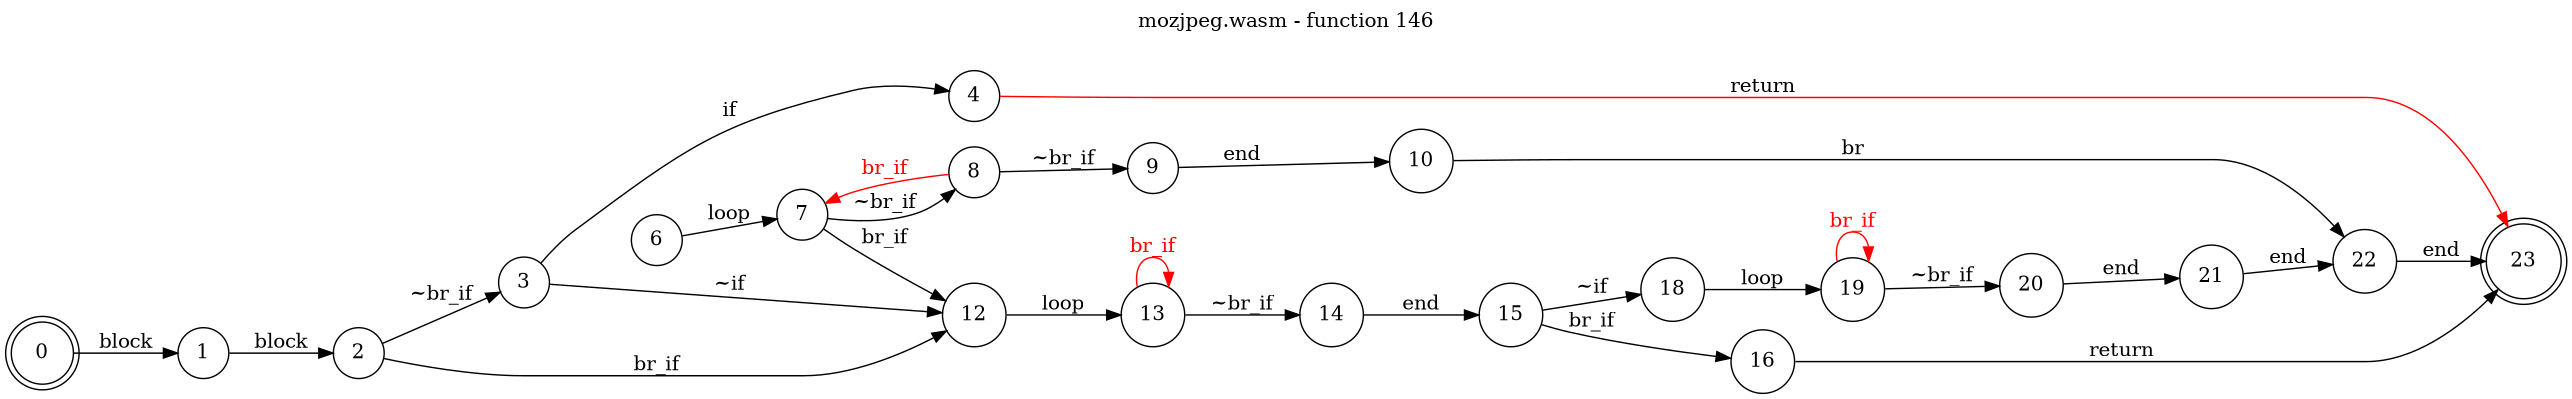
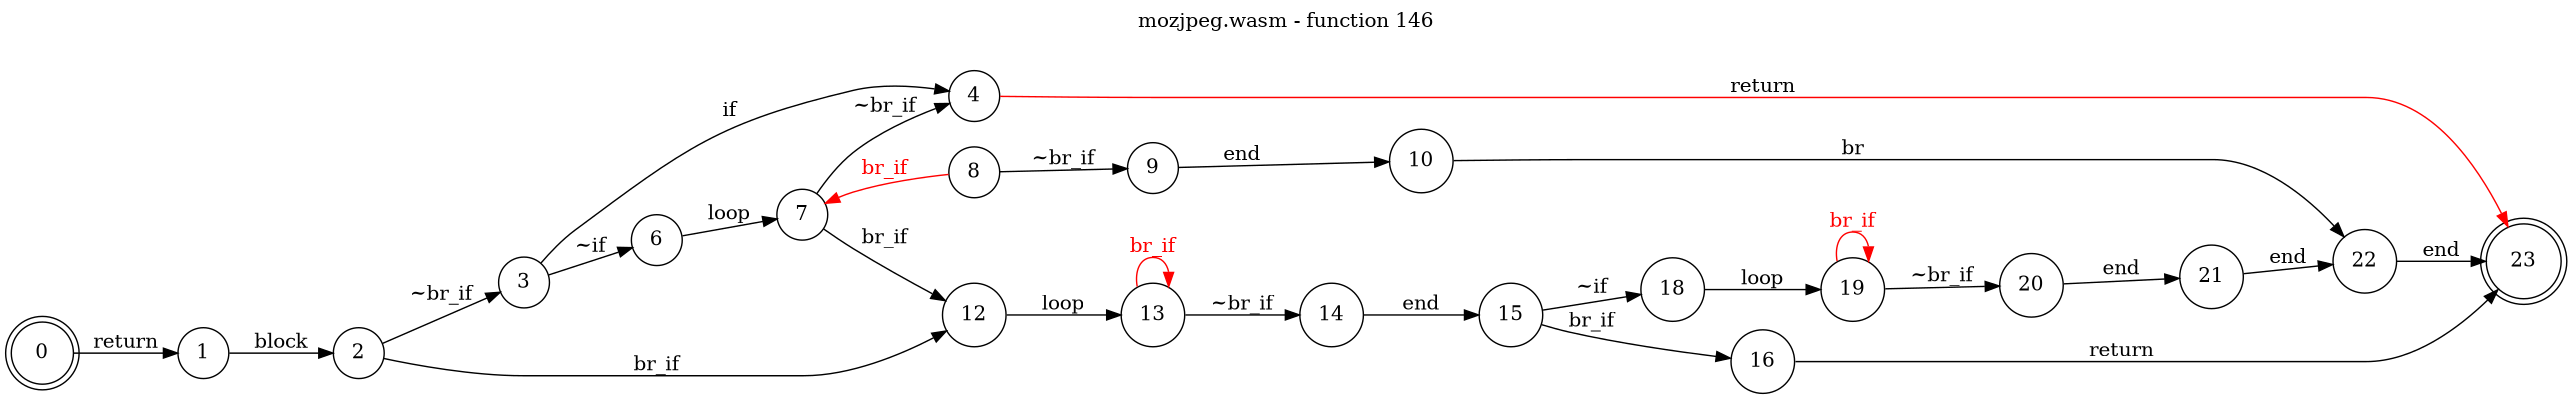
edge "7" -> "8": now "7" -> "4"
edge "3" -> "12": now "3" -> "6"
edge "0" -> "1": label "block" -> "return"
